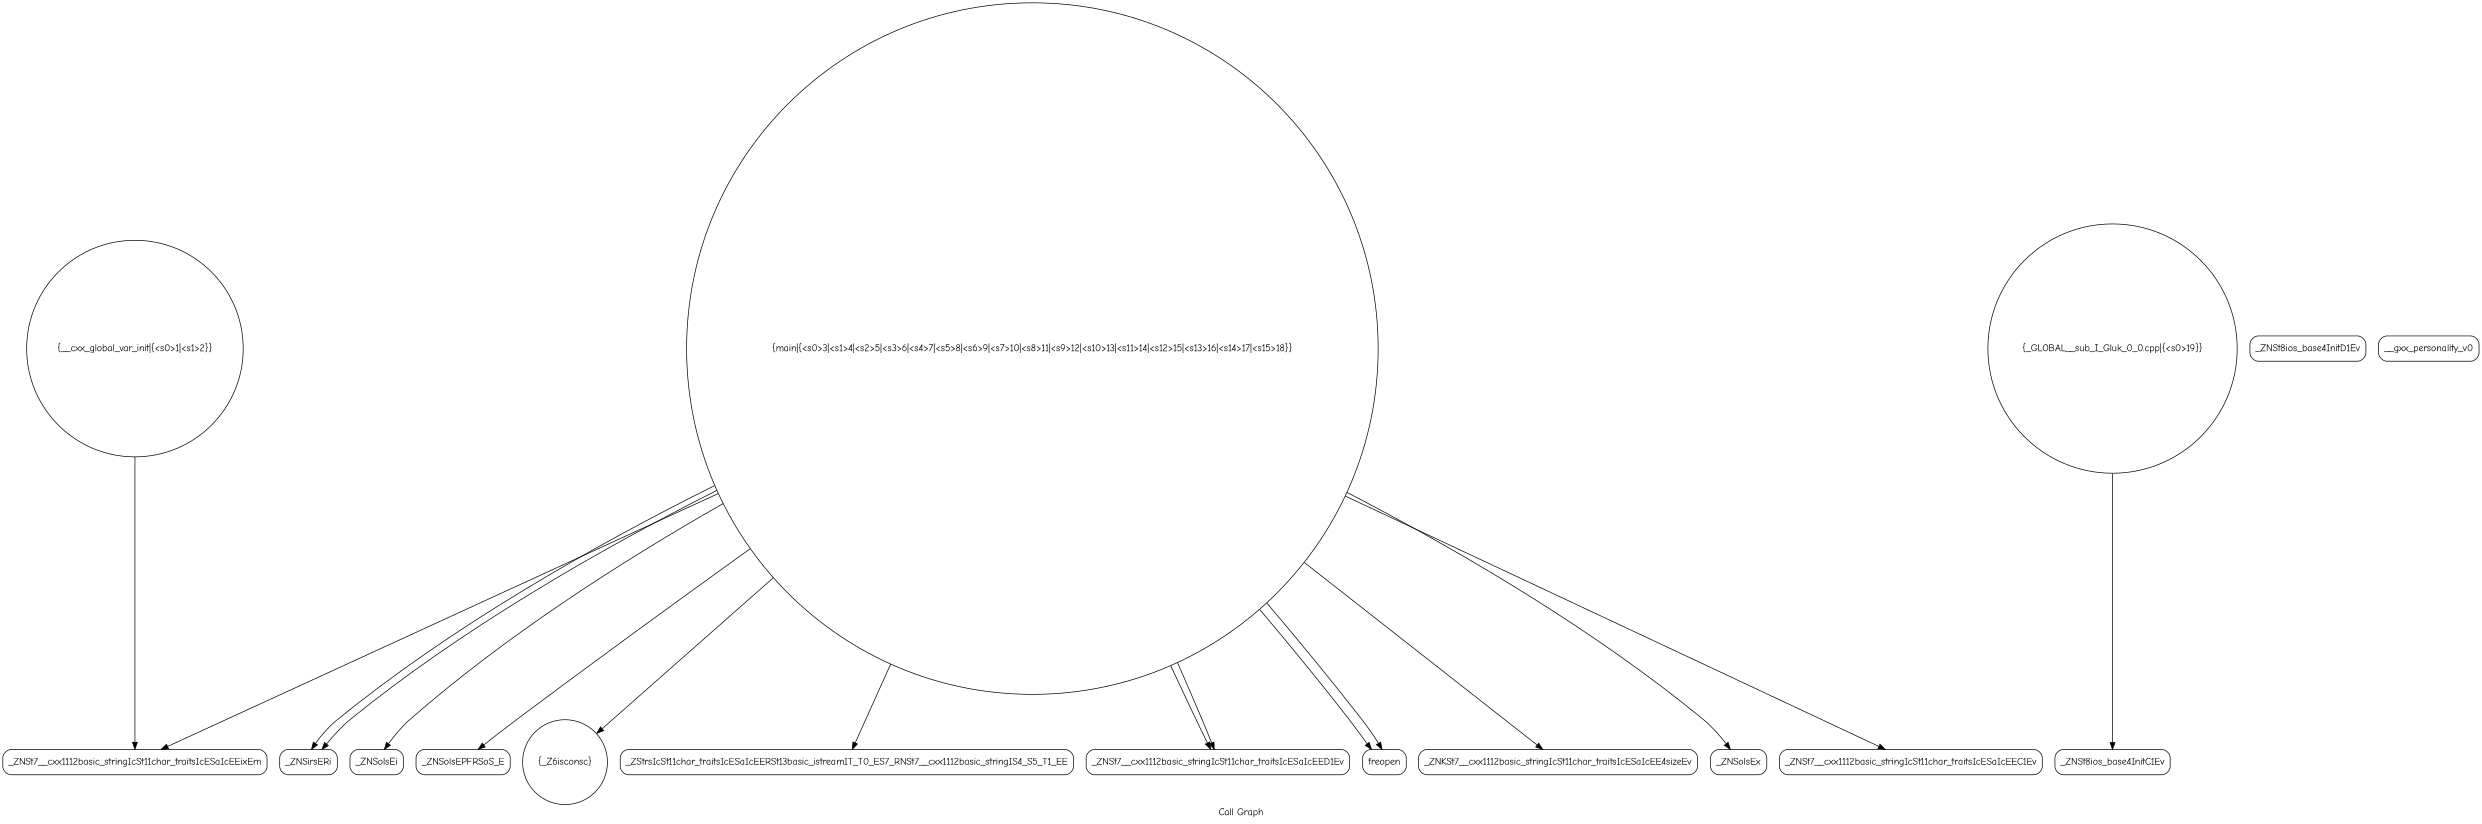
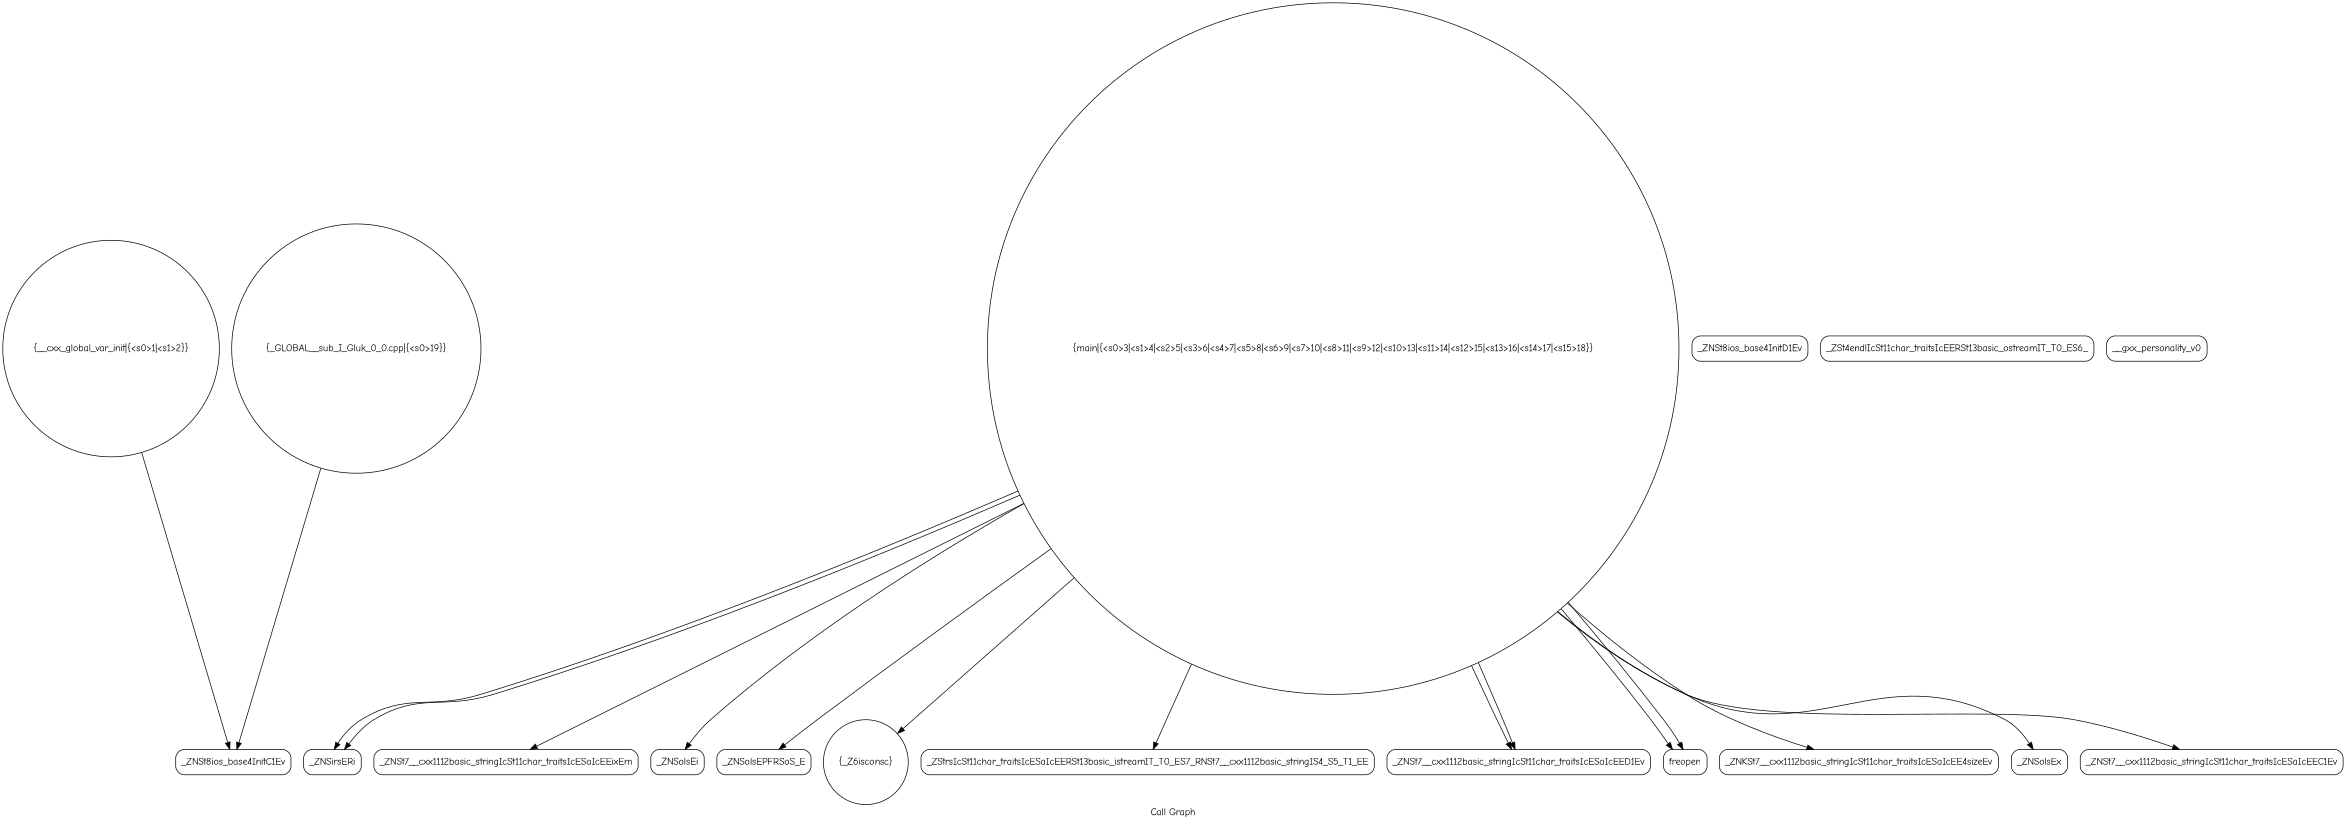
node "_ZSt4endlIcSt11char_traitsIcEERSt13basic_ostreamIT_T0_ES6_": added
edge "{__cxx_global_var_init|{<s0>1|<s1>2}}" -> "_ZNSt7__cxx1112basic_stringIcSt11char_traitsIcESaIcEEixEm": now "{__cxx_global_var_init|{<s0>1|<s1>2}}" -> "_ZNSt8ios_base4InitC1Ev"
